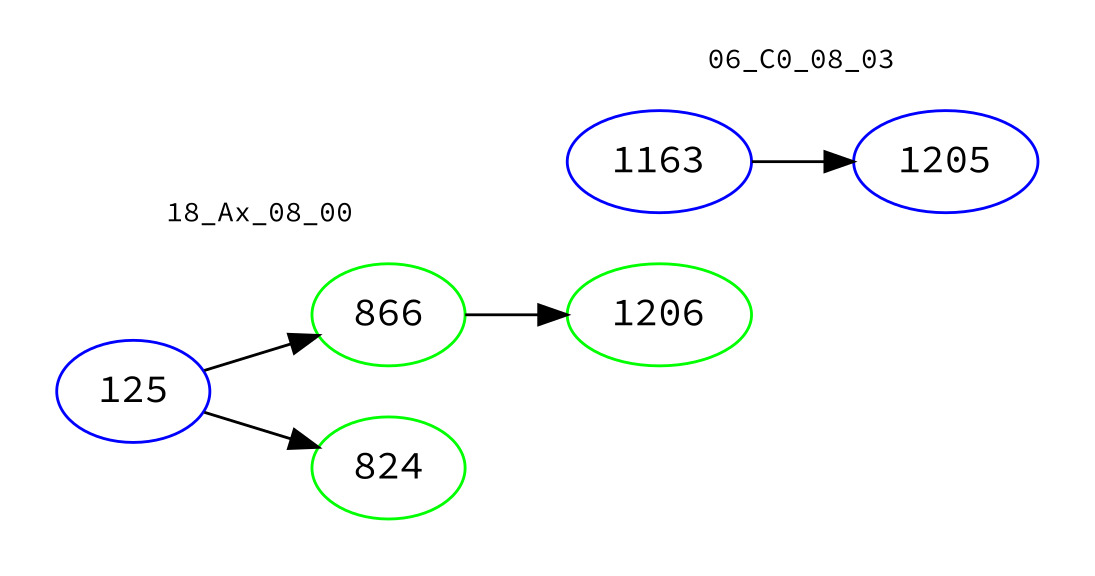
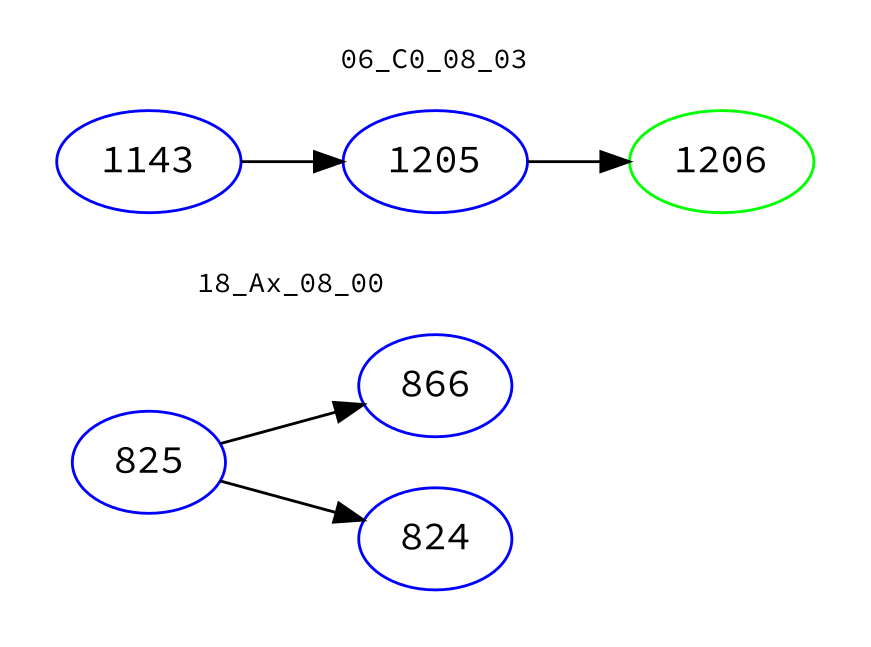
node "1163": label "1163" -> "1143"
node "866": color green -> blue
edge "866" -> "1206": now "1205" -> "1206"
node "125": label "125" -> "825"
node "824": color green -> blue
